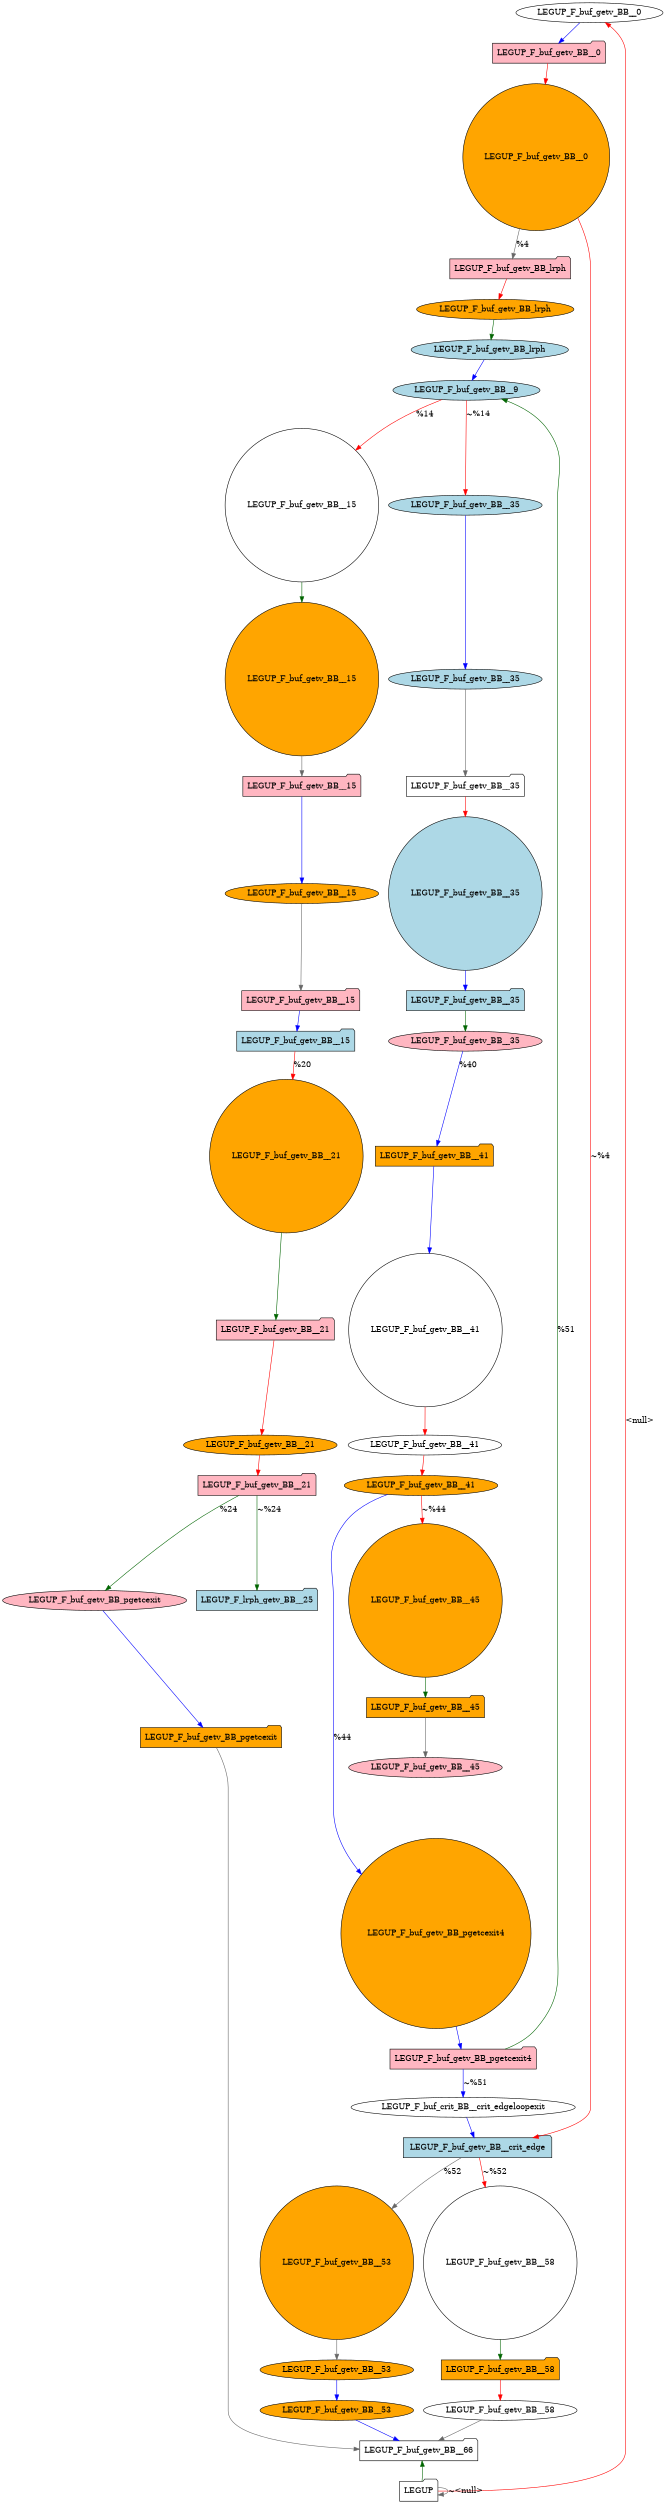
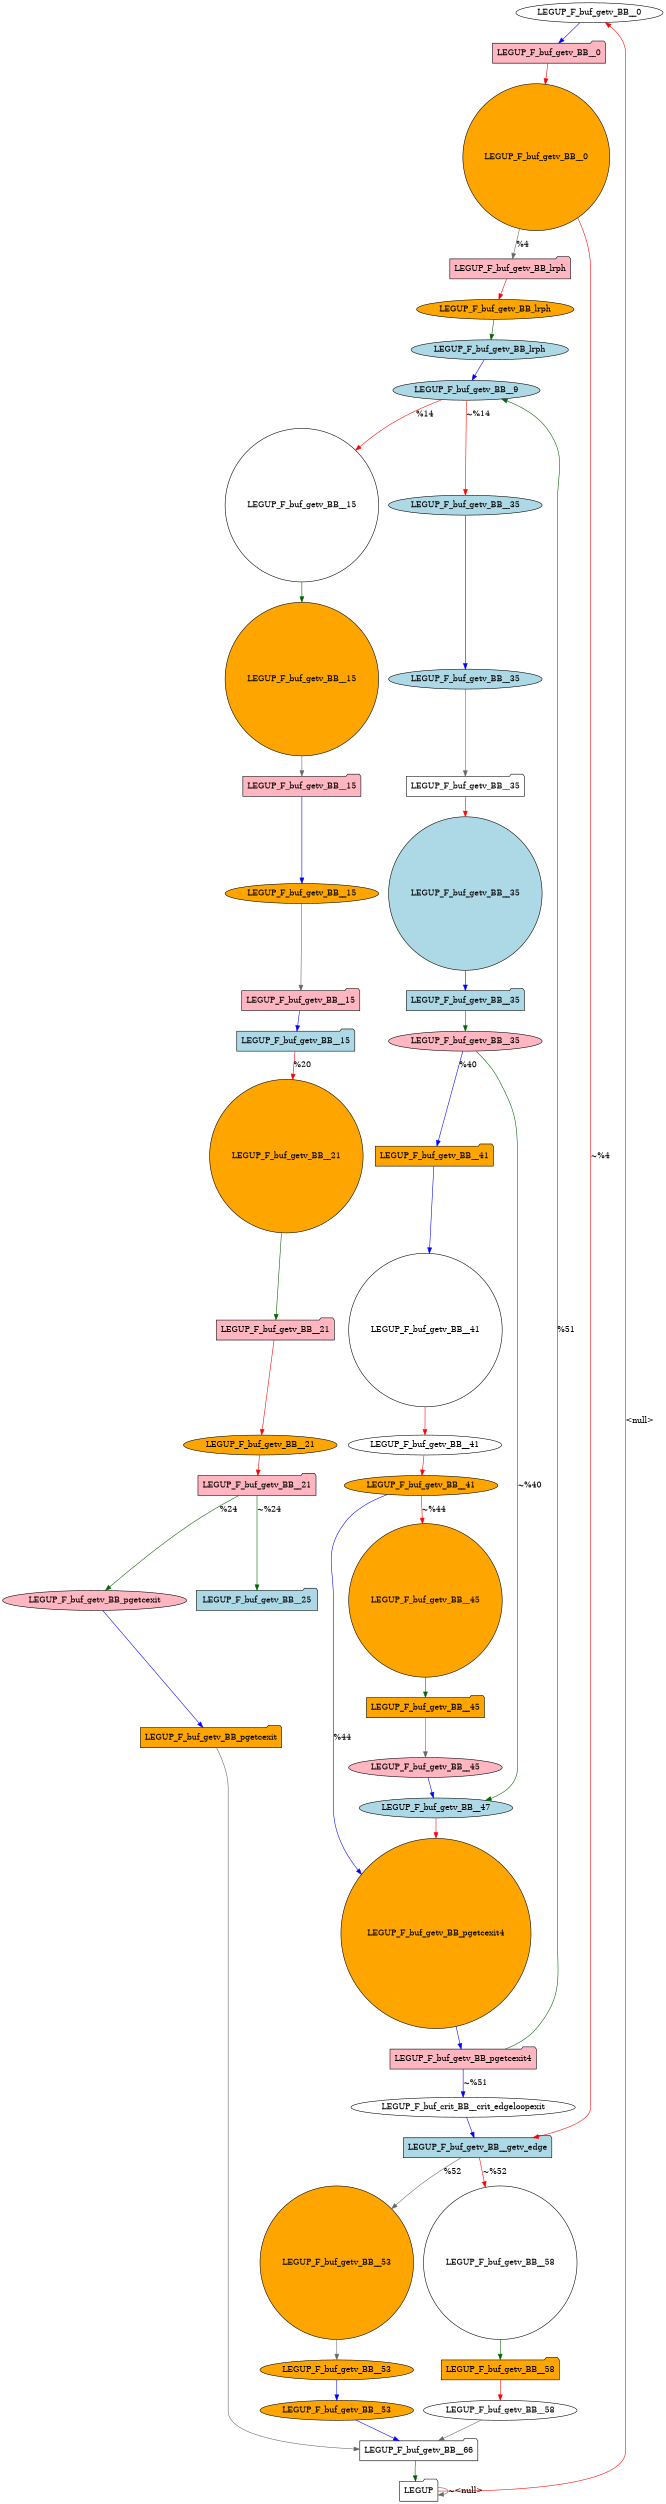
node "LEGUP_F_lrph_getv_BB__25": label "LEGUP_F_lrph_getv_BB__25" -> "LEGUP_F_buf_getv_BB__25"
node "LEGUP_F_buf_getv_BB__47": added
node "LEGUP_F_buf_getv_BB__crit_edge": label "LEGUP_F_buf_getv_BB__crit_edge" -> "LEGUP_F_buf_getv_BB__getv_edge"
edge "LEGUP" -> "LEGUP_F_buf_getv_BB__66": reversed
